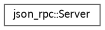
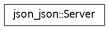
node "json_rpc::Server": label "json_rpc::Server" -> "json_json::Server"
